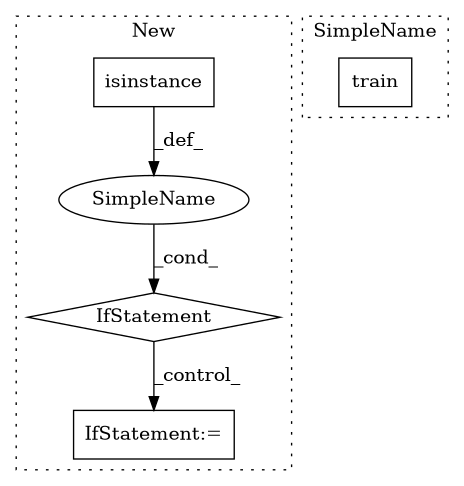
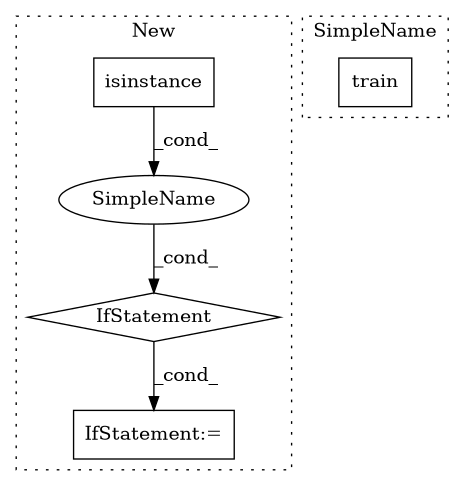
edge "isinstance" -> "SimpleName": label "_def_" -> "_cond_"
edge "IfStatement" -> "IfStatement:=": label "_control_" -> "_cond_"
